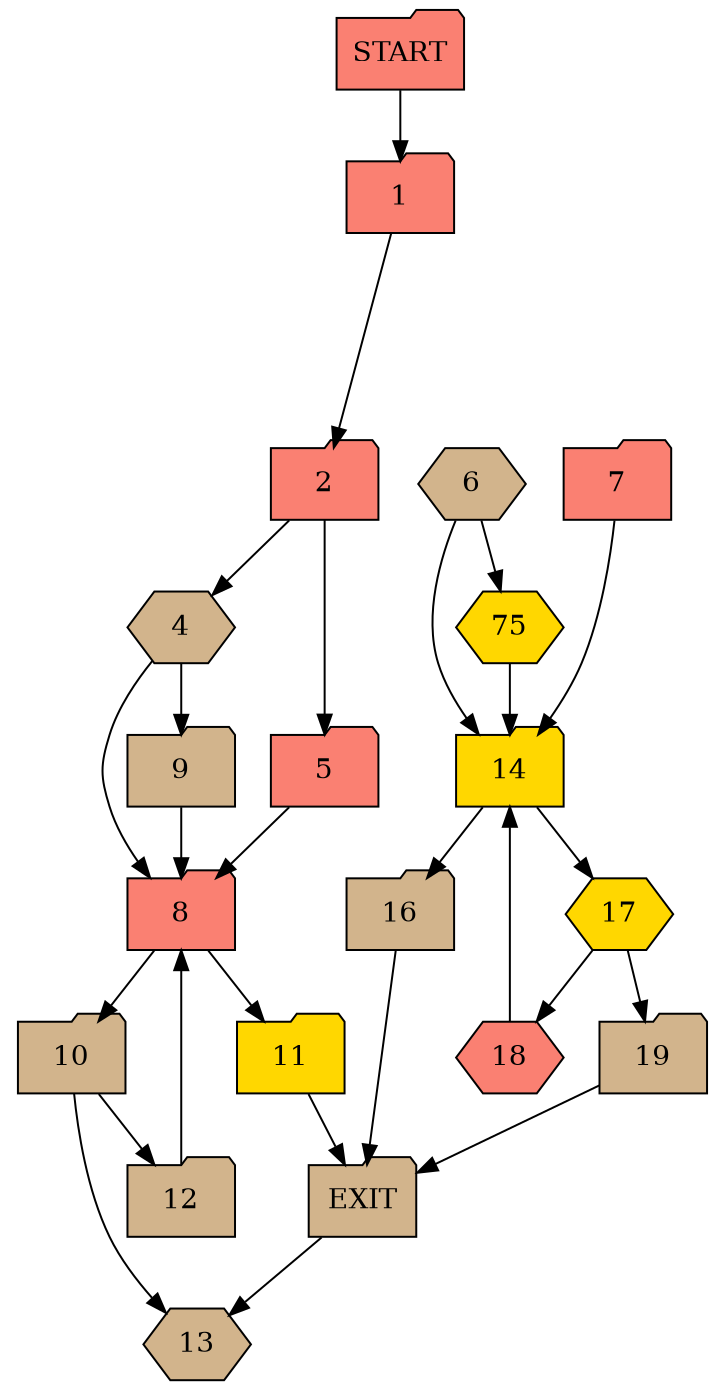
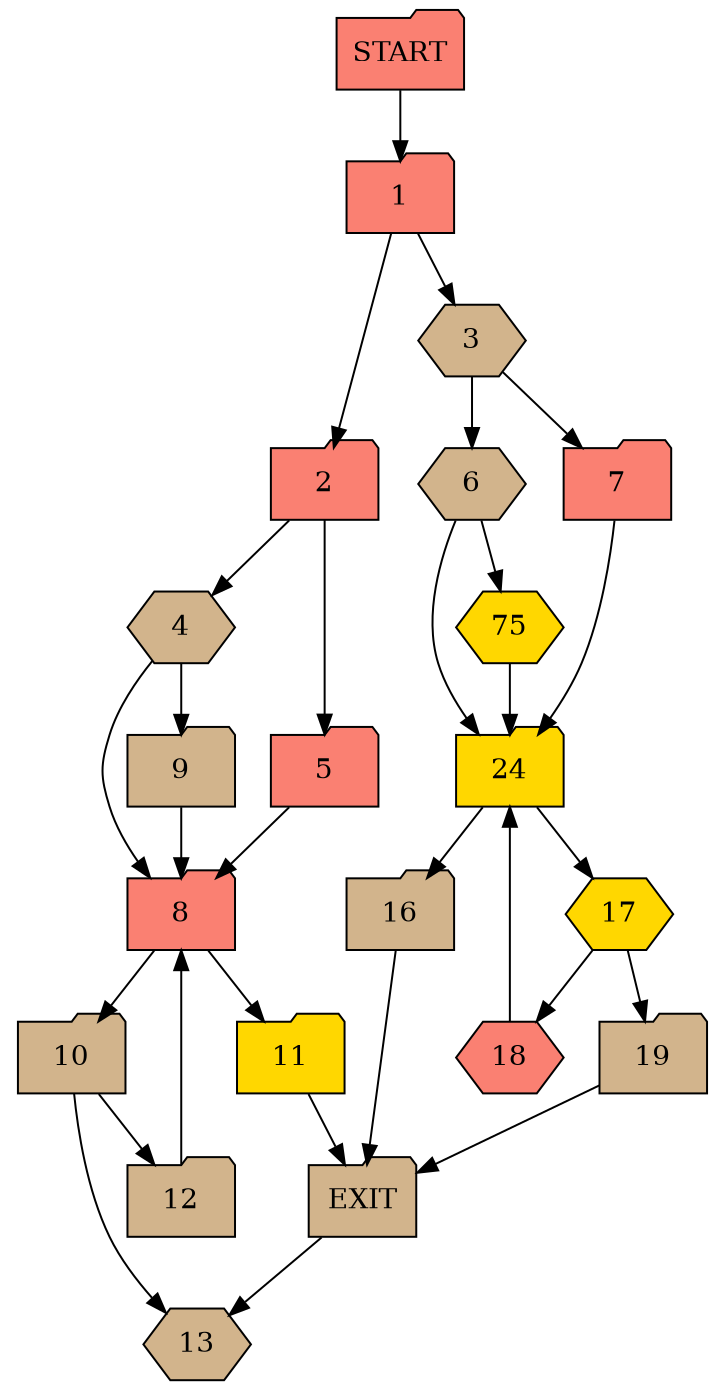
node "3": added
node "14": label "14" -> "24"
